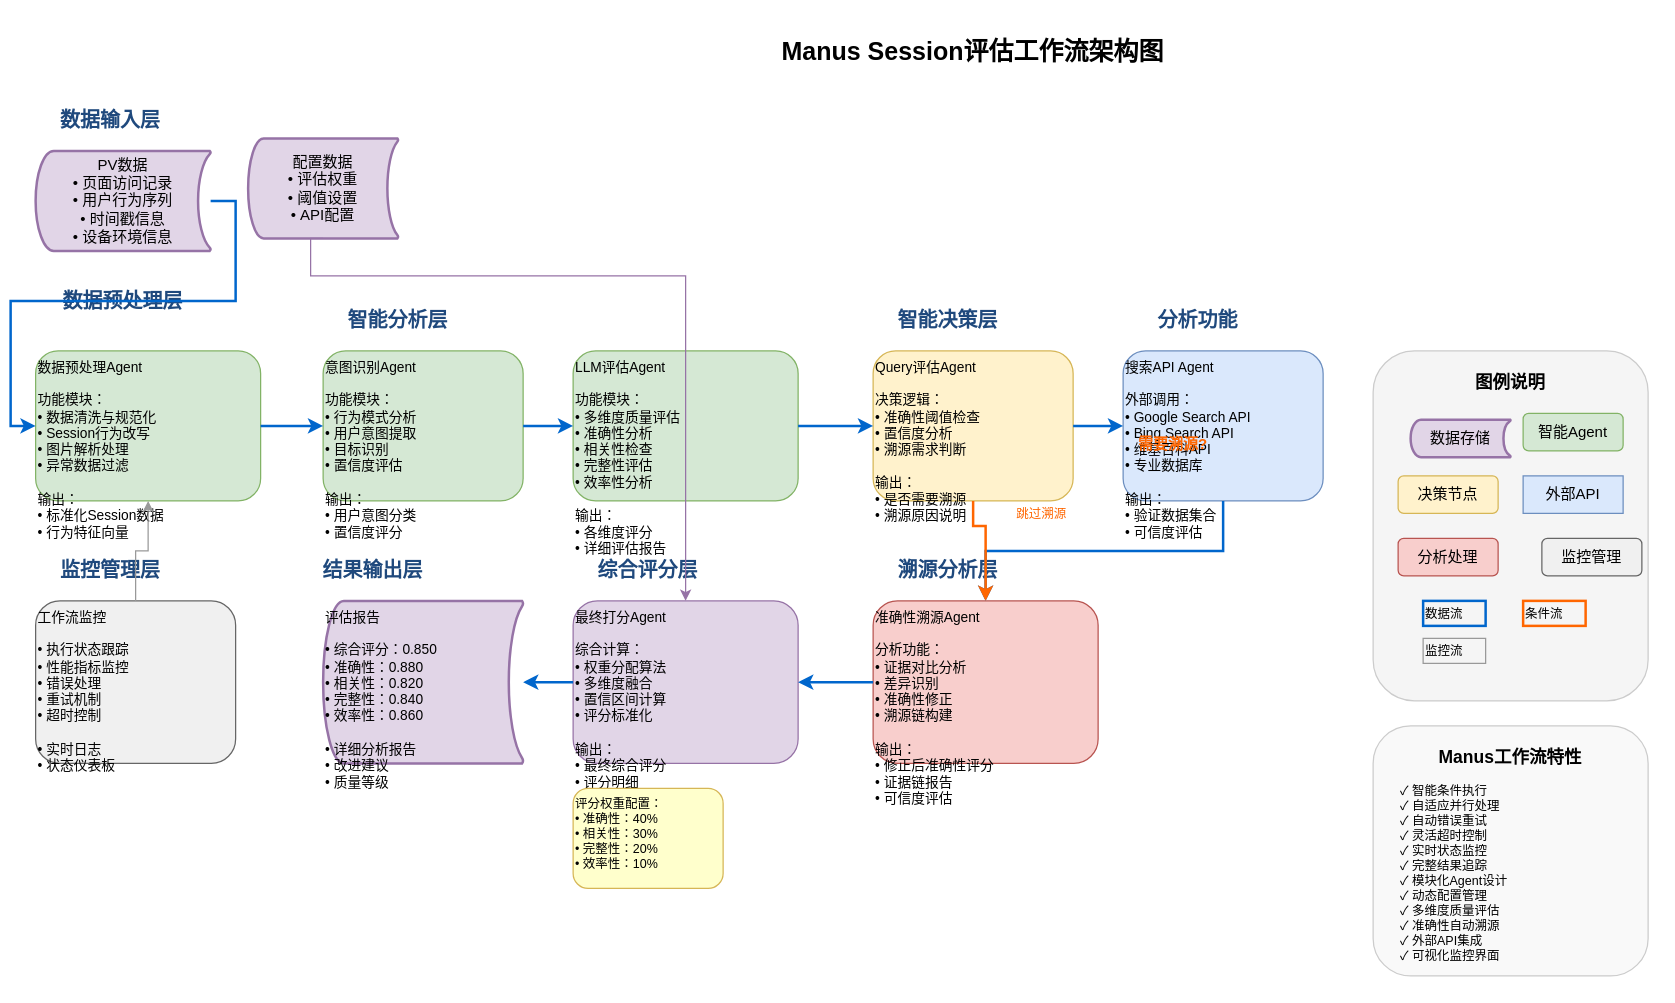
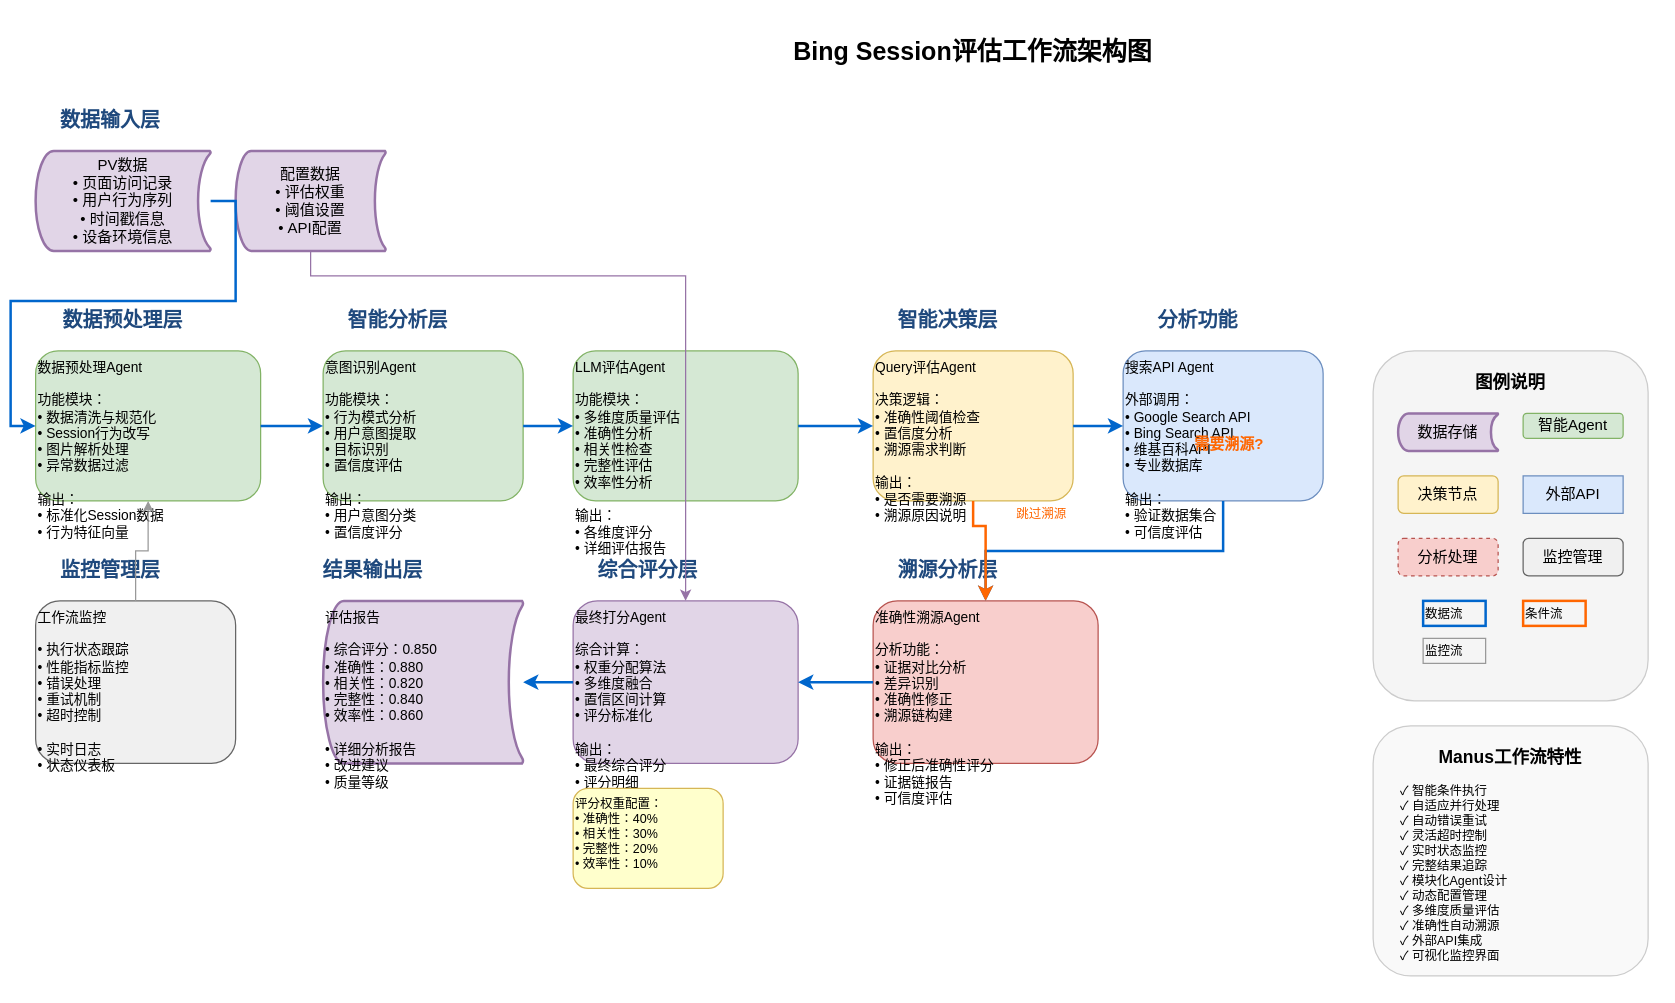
node "Manus Session评估工作流架构图": label "Manus Session评估工作流架构图" -> "Bing Session评估工作流架构图"
node "配置数据 • 评估权重 • 阈值设置 • API配置": moved (323, 188) -> (311, 201)
node "数据预处理层": moved (123, 301) -> (123, 319)
node "智能Agent": size 100x38 -> 100x25
node "数据存储": moved (1461, 438) -> (1448, 432)
node "需要溯源?": moved (1173, 444) -> (1229, 444)
node "分析处理": style solid -> dashed
node "监控管理": moved (1592, 557) -> (1573, 557)
